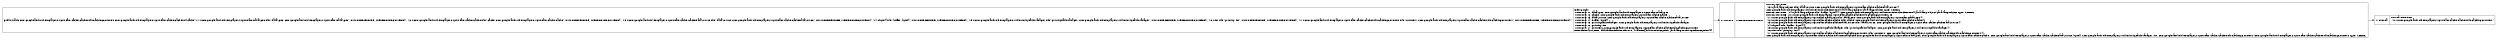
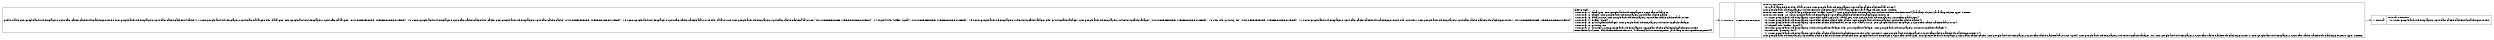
node "0: 0x0000": text "MTH_ENTER_BLOCK" -> "MTH_MTH_BLOCK"
